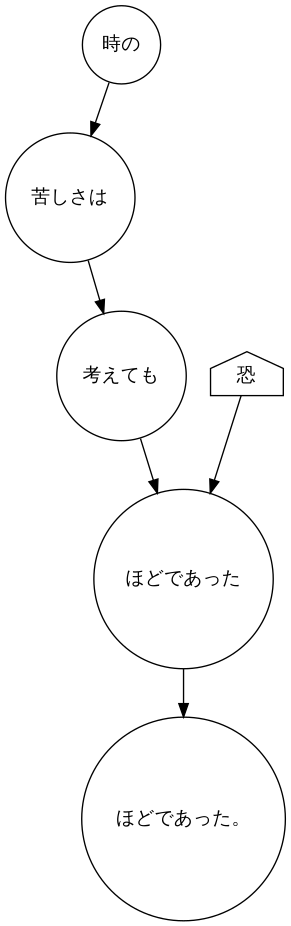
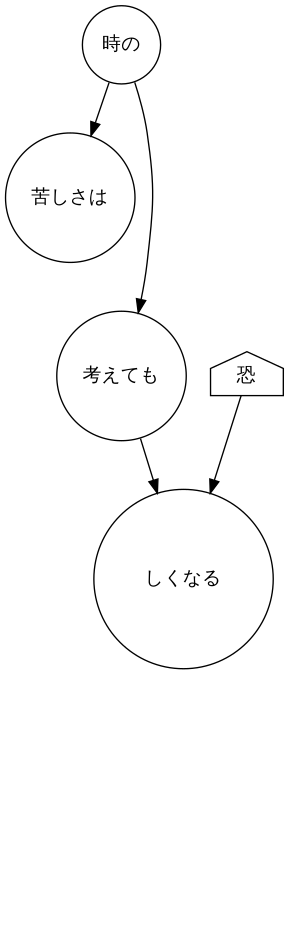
edge "苦しさは" -> "考えても": now "時の" -> "考えても"
node "ほどであった": label "ほどであった" -> "しくなる"
node "ほどであった。": removed
